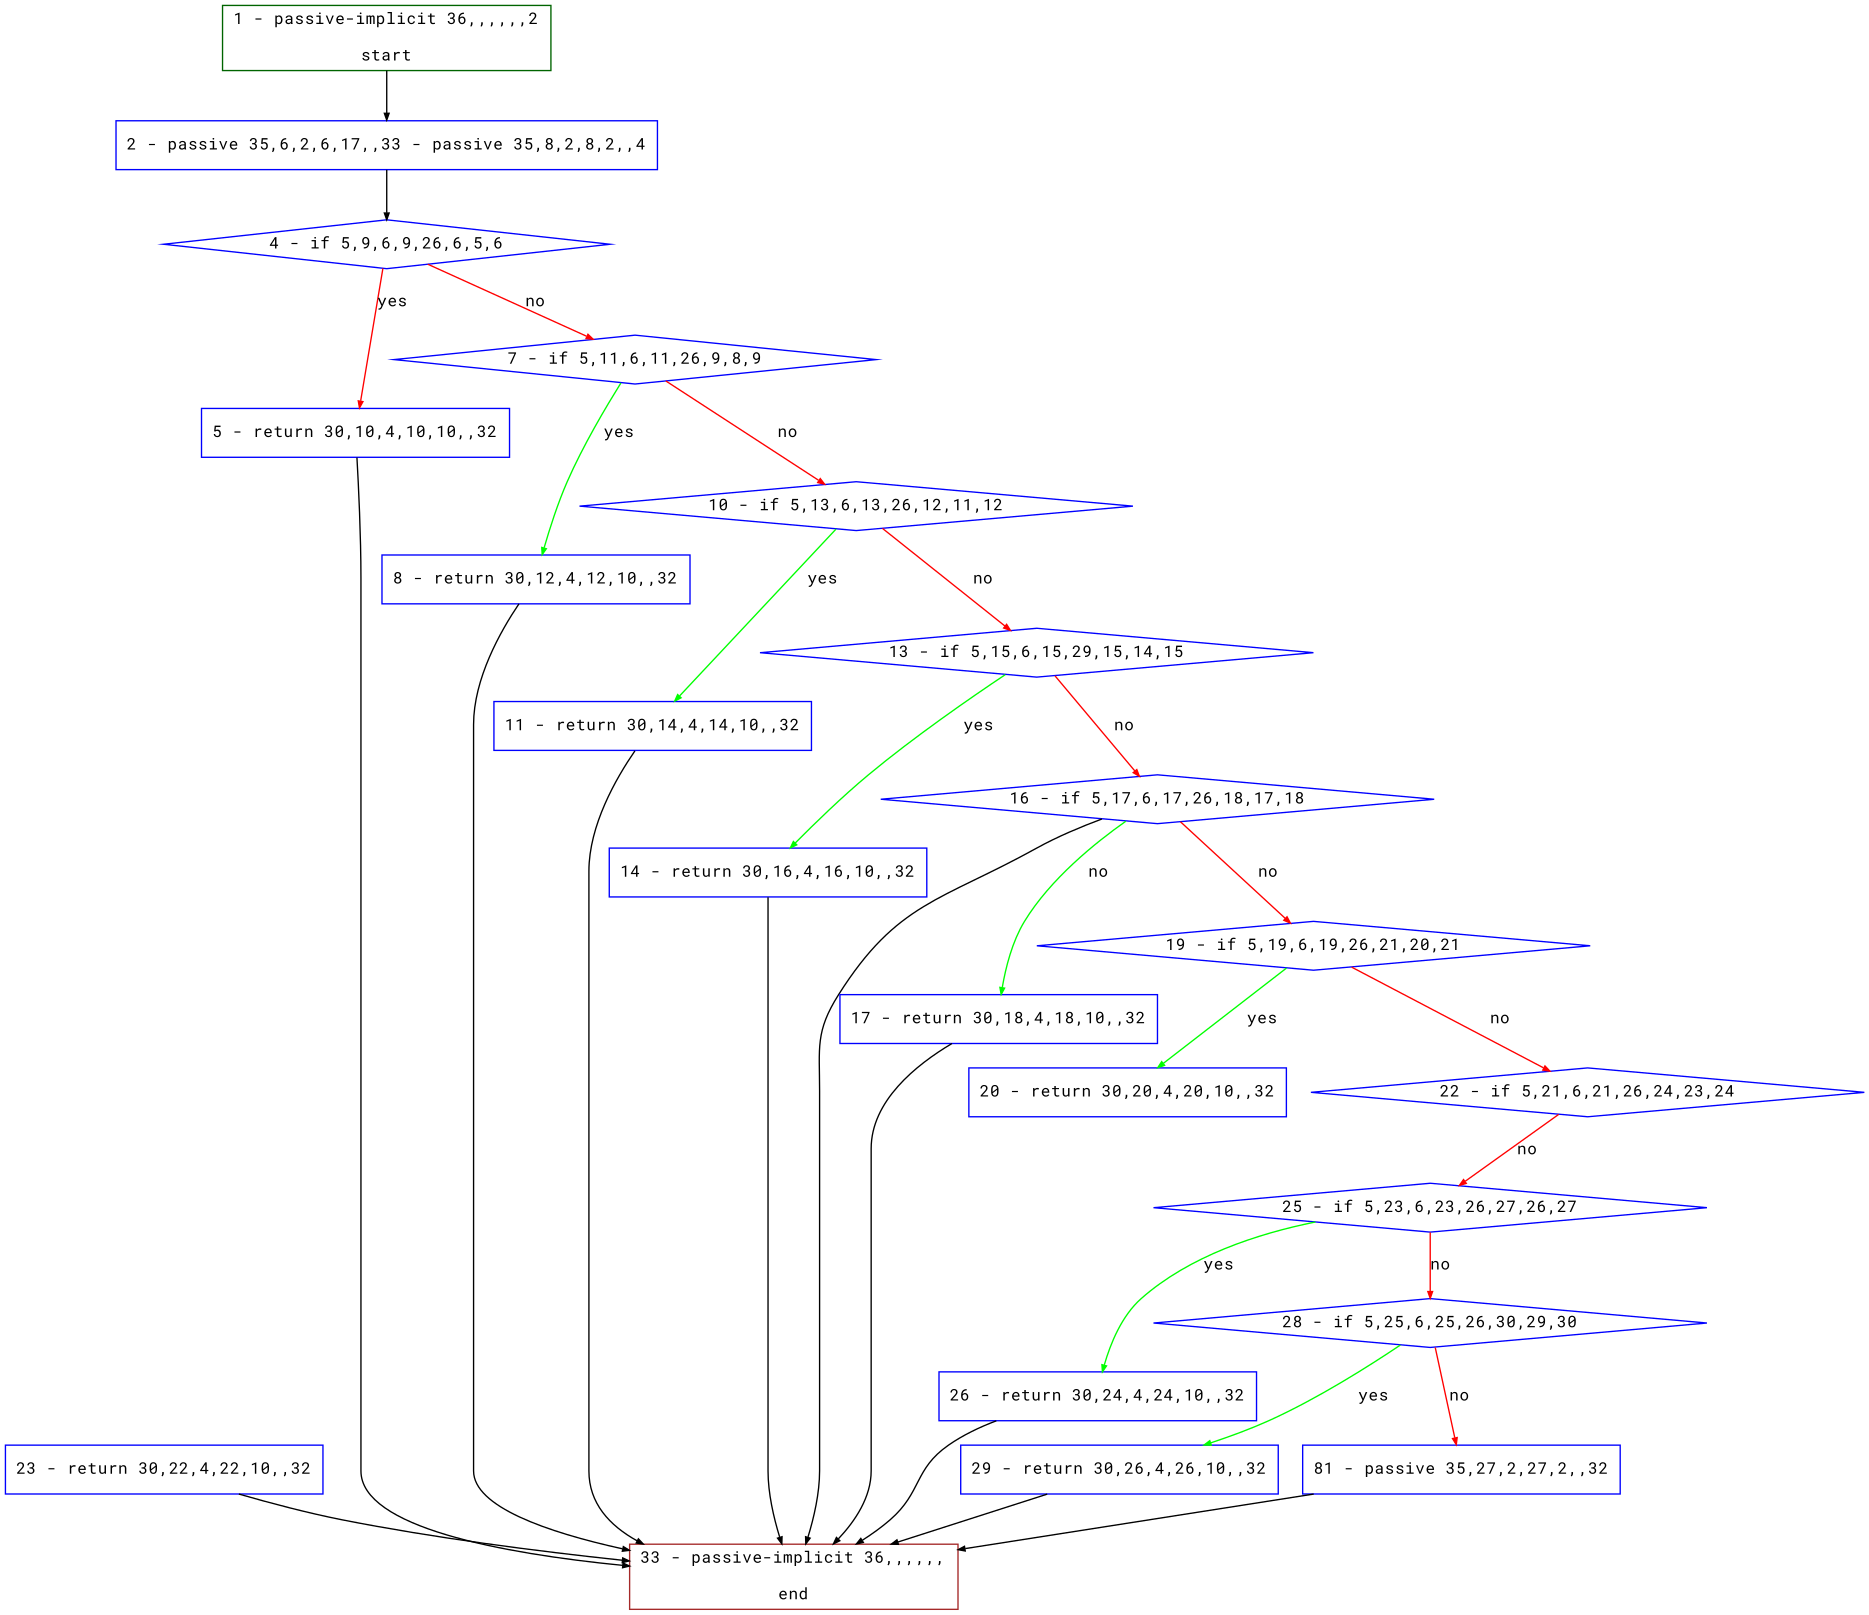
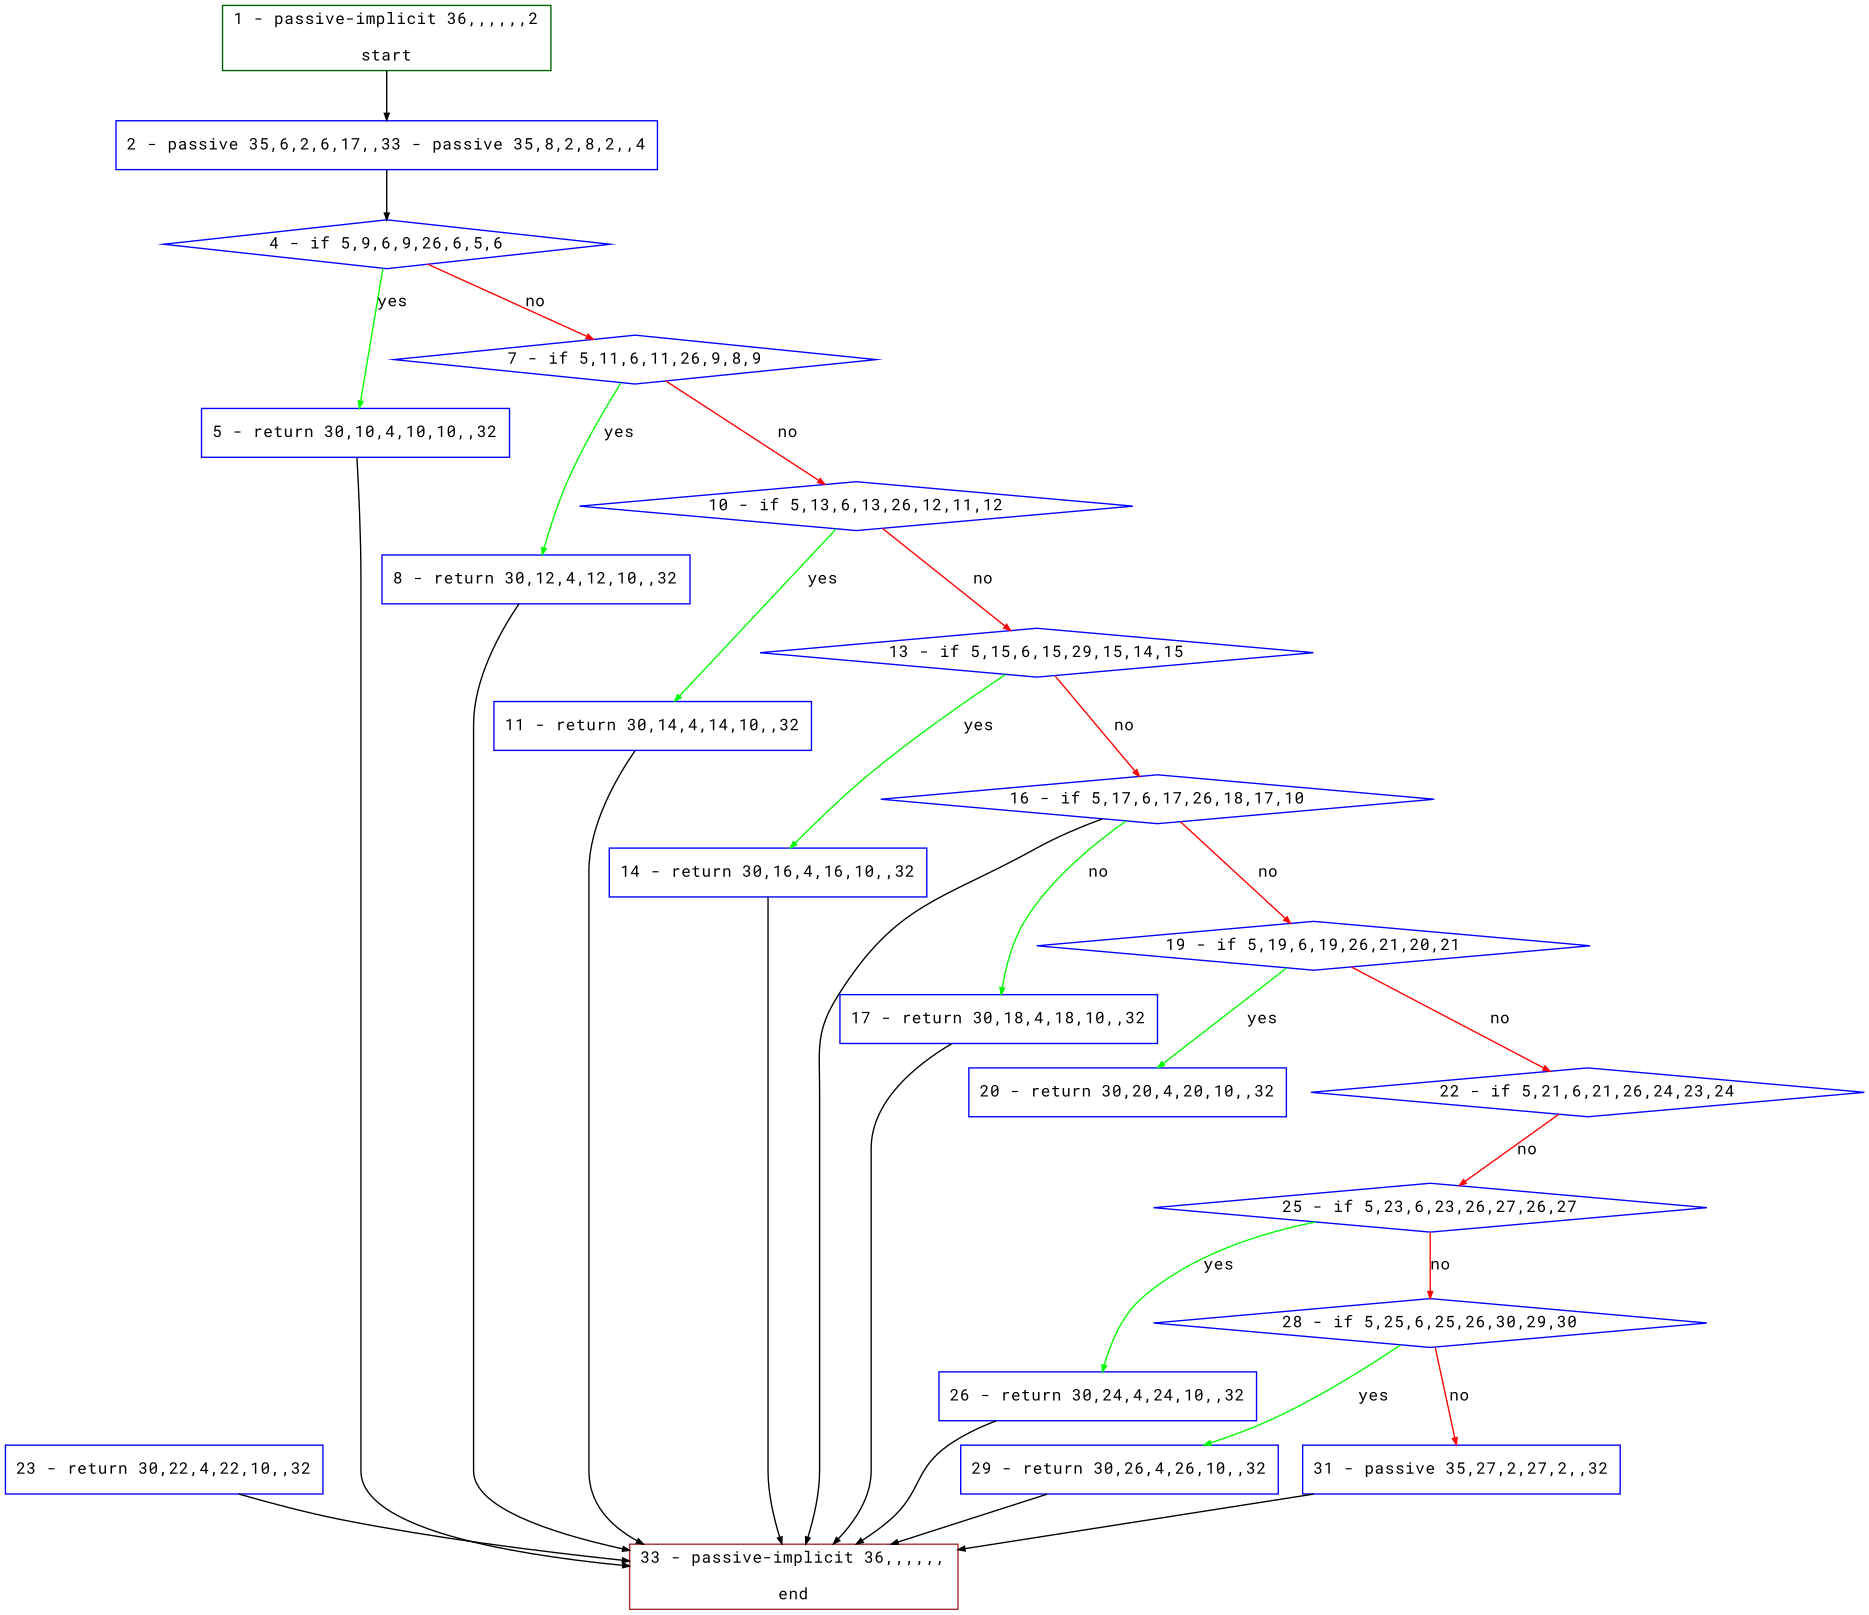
edge "4 - if 5,9,6,9,26,6,5,6" -> "5 - return 30,10,4,10,10,,32": color #ff0000 -> #00ff00
node "16 - if 5,17,6,17,26,18,17,18": label "16 - if 5,17,6,17,26,18,17,18" -> "16 - if 5,17,6,17,26,18,17,10"
node "81 - passive 35,27,2,27,2,,32": label "81 - passive 35,27,2,27,2,,32" -> "31 - passive 35,27,2,27,2,,32"
